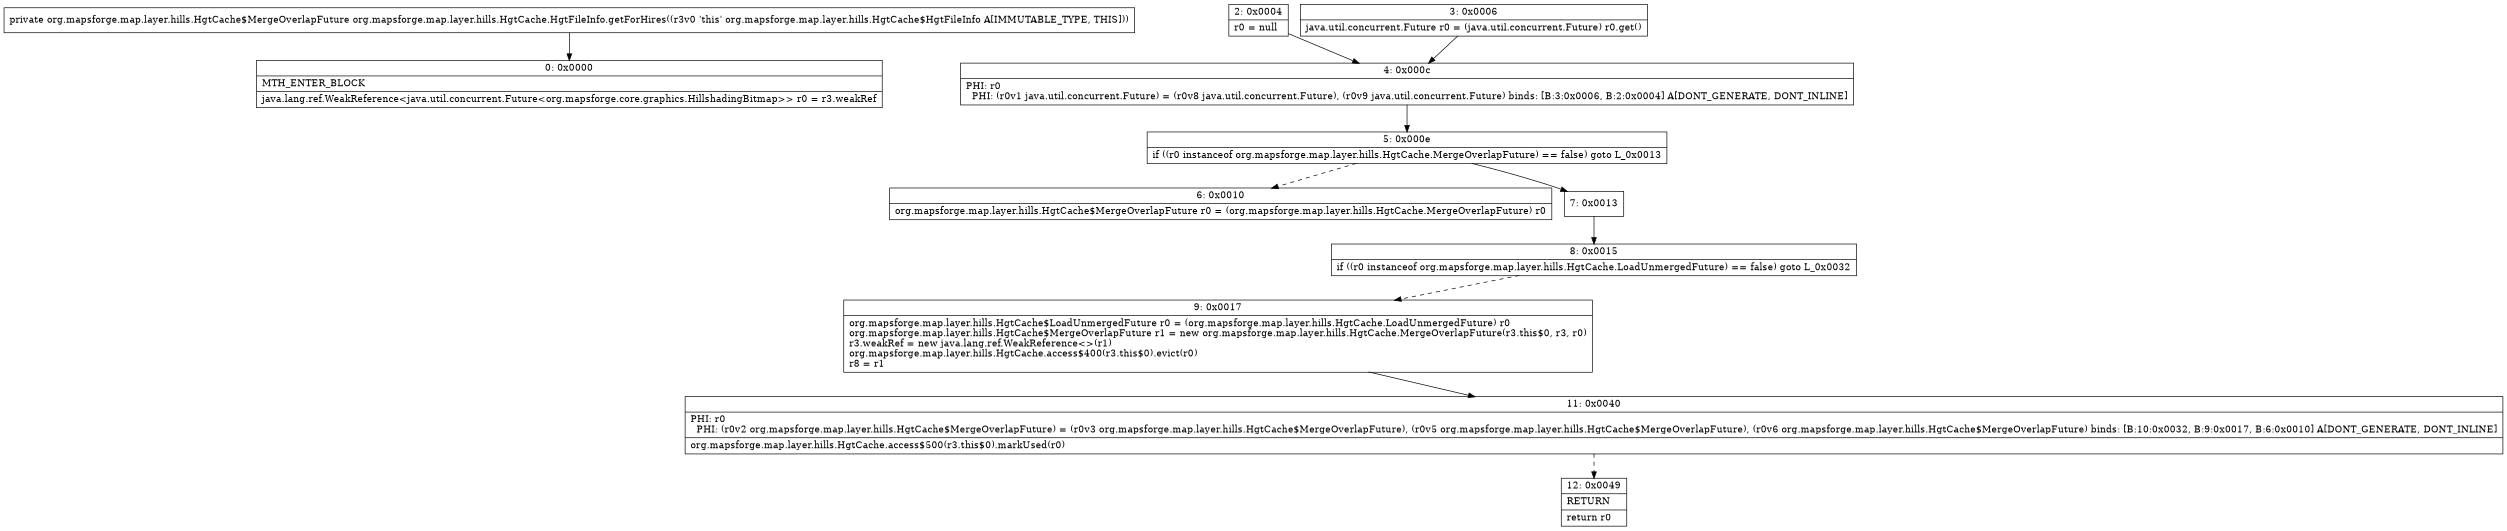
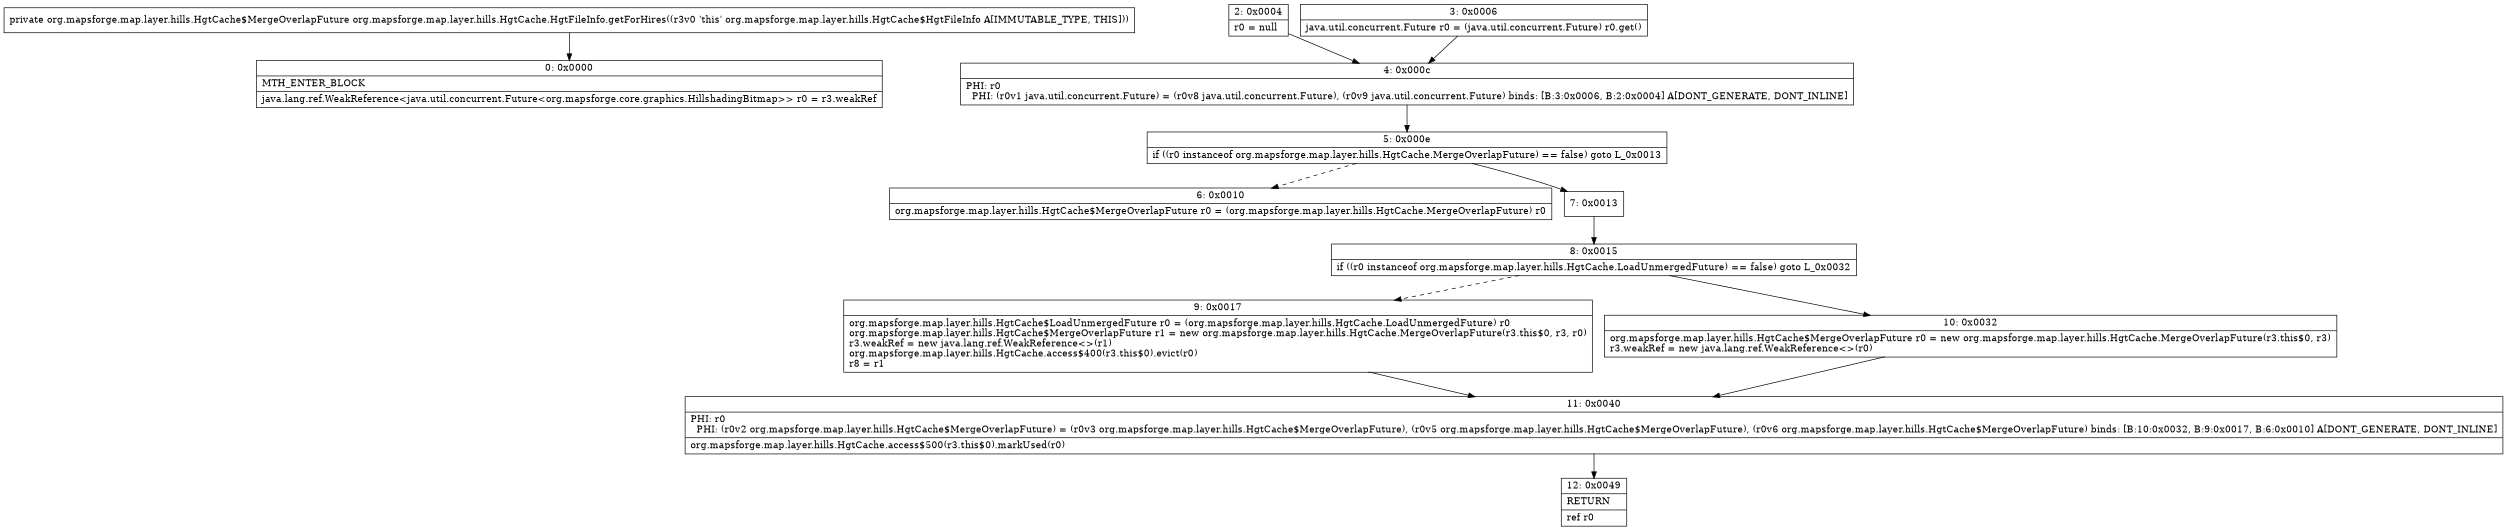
node "10: 0x0032": added
edge "11: 0x0040" -> "12: 0x0049": style dashed -> solid
node "12: 0x0049": text "return r0" -> "ref r0"
